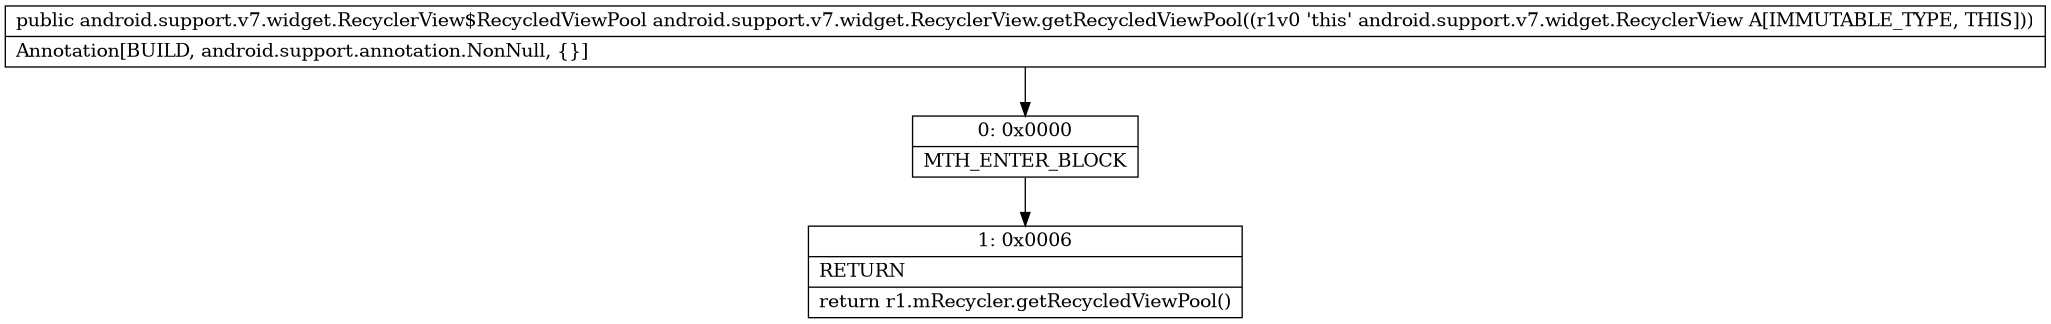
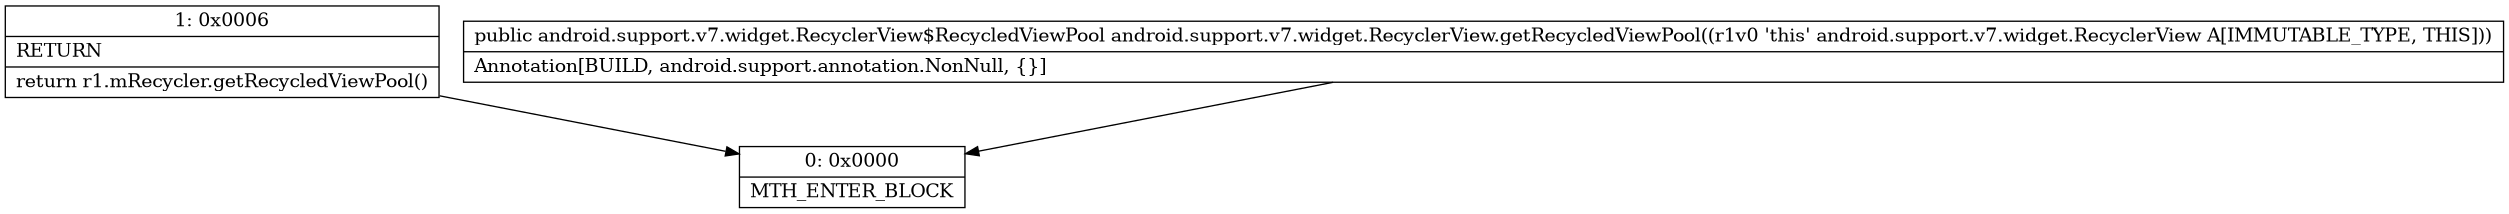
edge "0: 0x0000" -> "1: 0x0006": reversed
